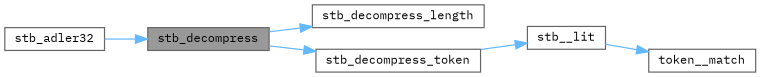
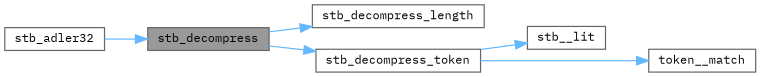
edge "stb__lit" -> "token__match": now "stb_decompress_token" -> "token__match"
